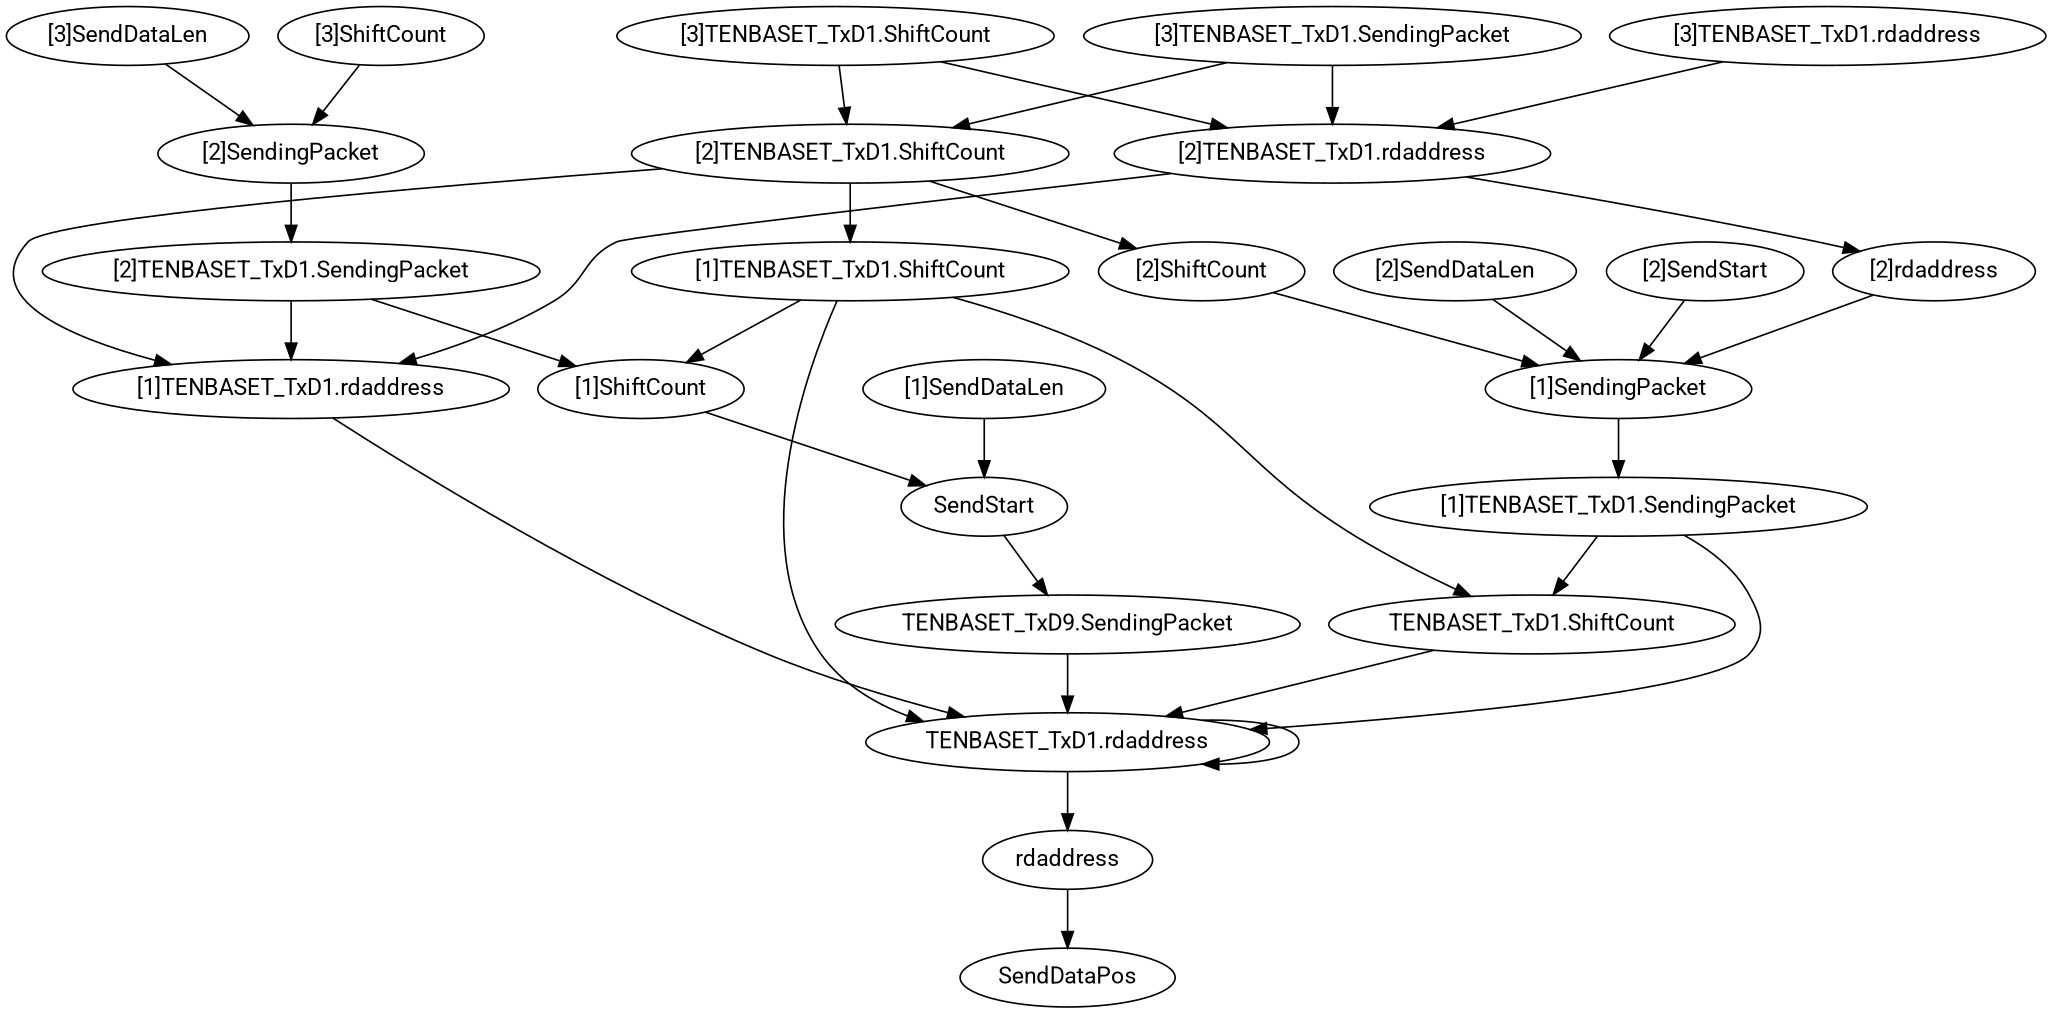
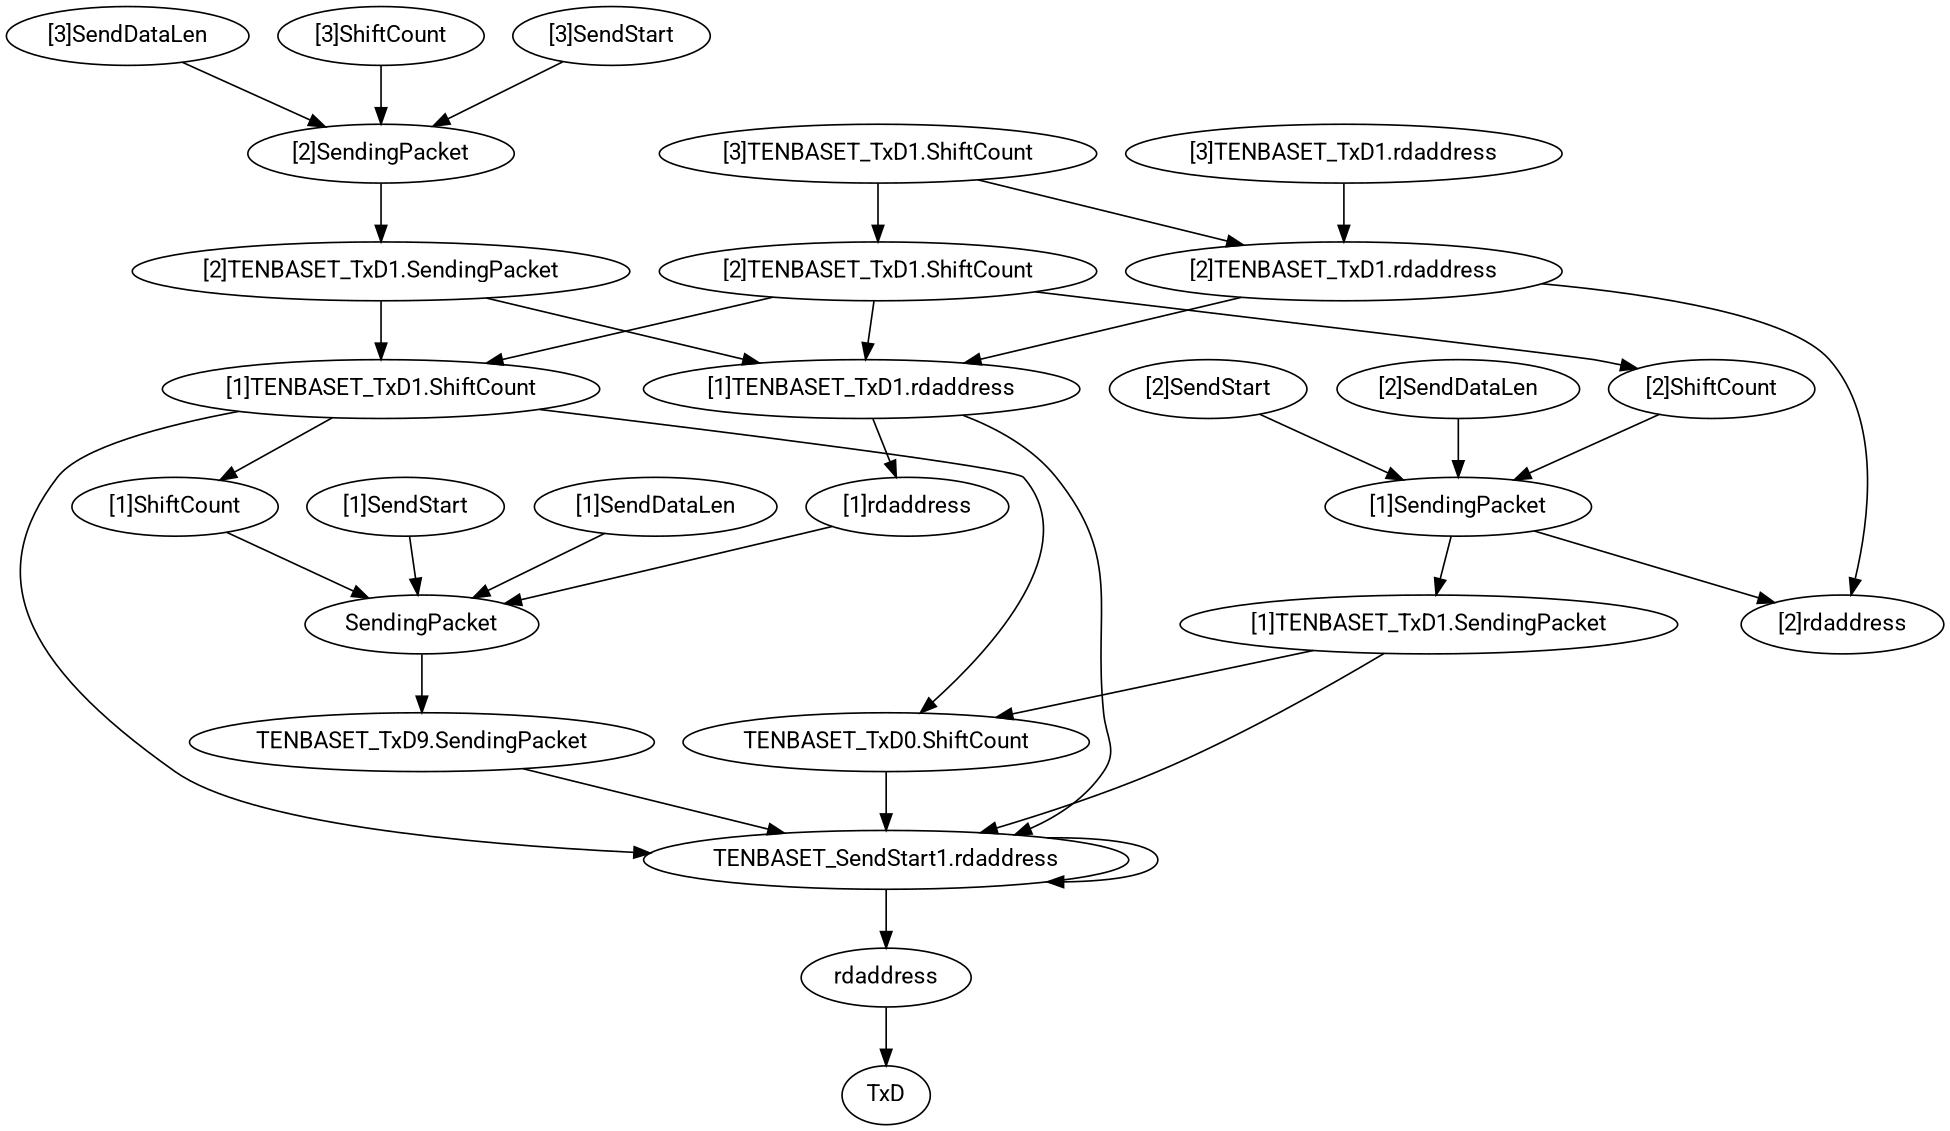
node "[3]SendStart": added
node "[3]TENBASET_TxD1.SendingPacket": removed
edge "[2]rdaddress" -> "[1]SendingPacket": reversed
edge "[2]TENBASET_TxD1.SendingPacket" -> "[1]ShiftCount": now "[2]TENBASET_TxD1.SendingPacket" -> "[1]TENBASET_TxD1.ShiftCount"
node "[1]SendStart": added
node "[1]rdaddress": added
node "SendStart": label "SendStart" -> "SendingPacket"
node "TENBASET_TxD1.ShiftCount": label "TENBASET_TxD1.ShiftCount" -> "TENBASET_TxD0.ShiftCount"
node "TENBASET_TxD1.rdaddress": label "TENBASET_TxD1.rdaddress" -> "TENBASET_SendStart1.rdaddress"
node "SendDataPos": label "SendDataPos" -> "TxD"
